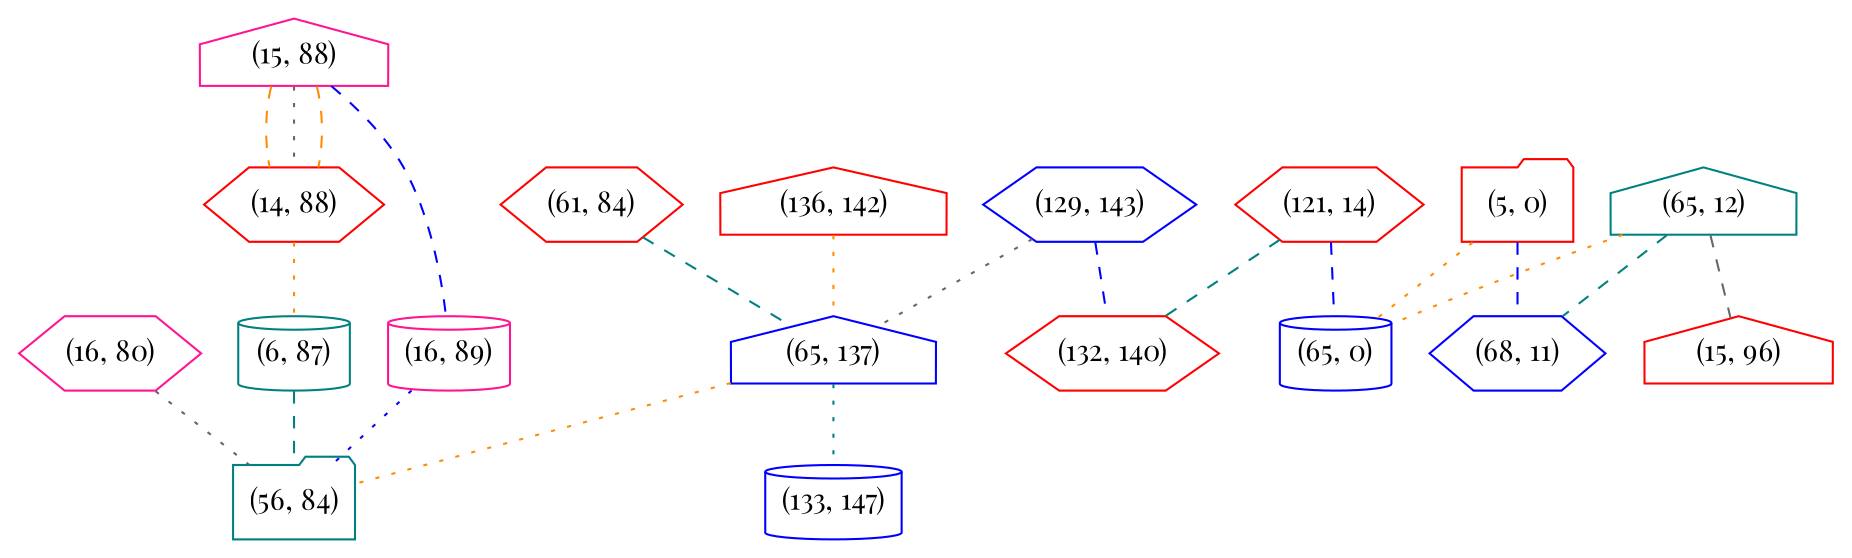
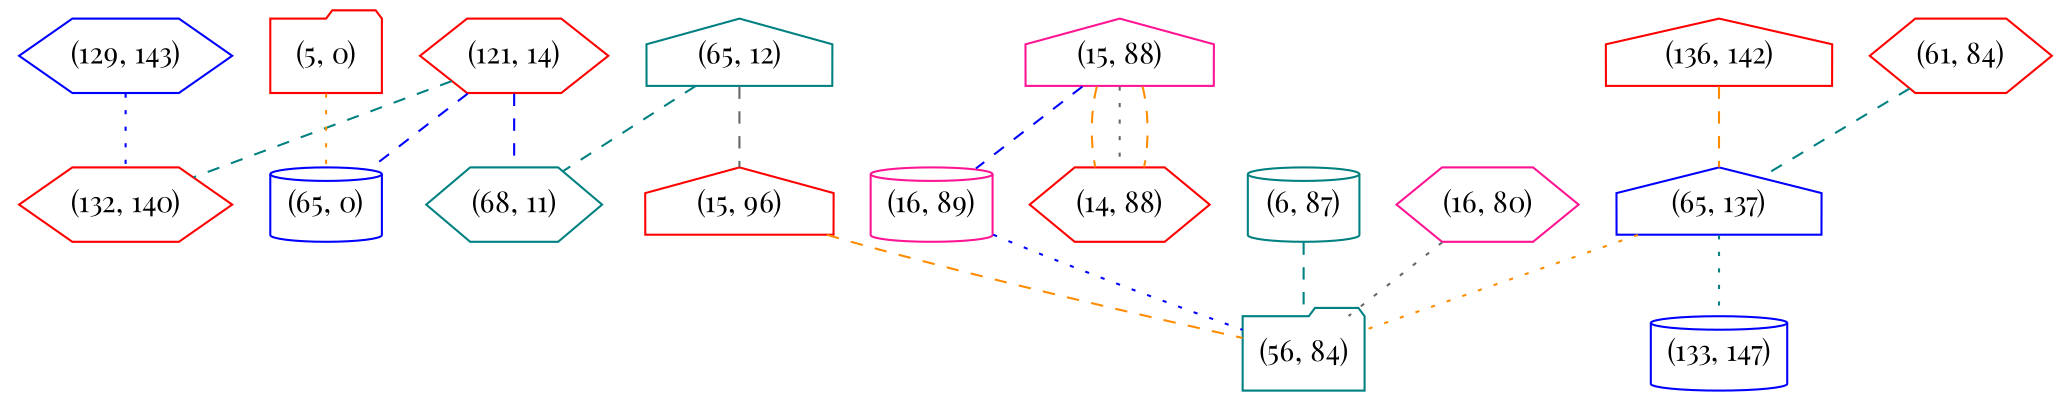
edge "(136, 142)" -- "(65, 137)": style dotted -> dashed
edge "(14, 88)" -- "(6, 87)": removed
edge "(129, 143)" -- "(132, 140)": style dashed -> dotted
edge "(65, 12)" -- "(65, 0)": removed
edge "(129, 143)" -- "(65, 137)": removed
edge "(5, 0)" -- "(68, 11)": now "(121, 14)" -- "(68, 11)"
edge "(15, 96)" -- "(56, 84)": added
node "(68, 11)": color blue -> teal
